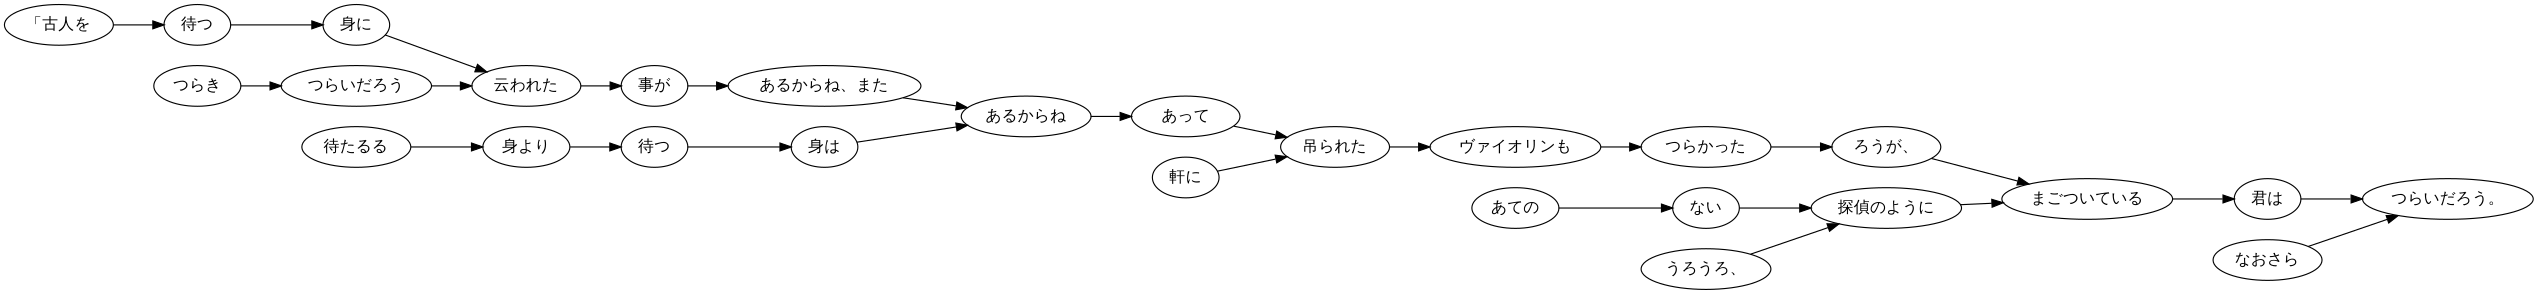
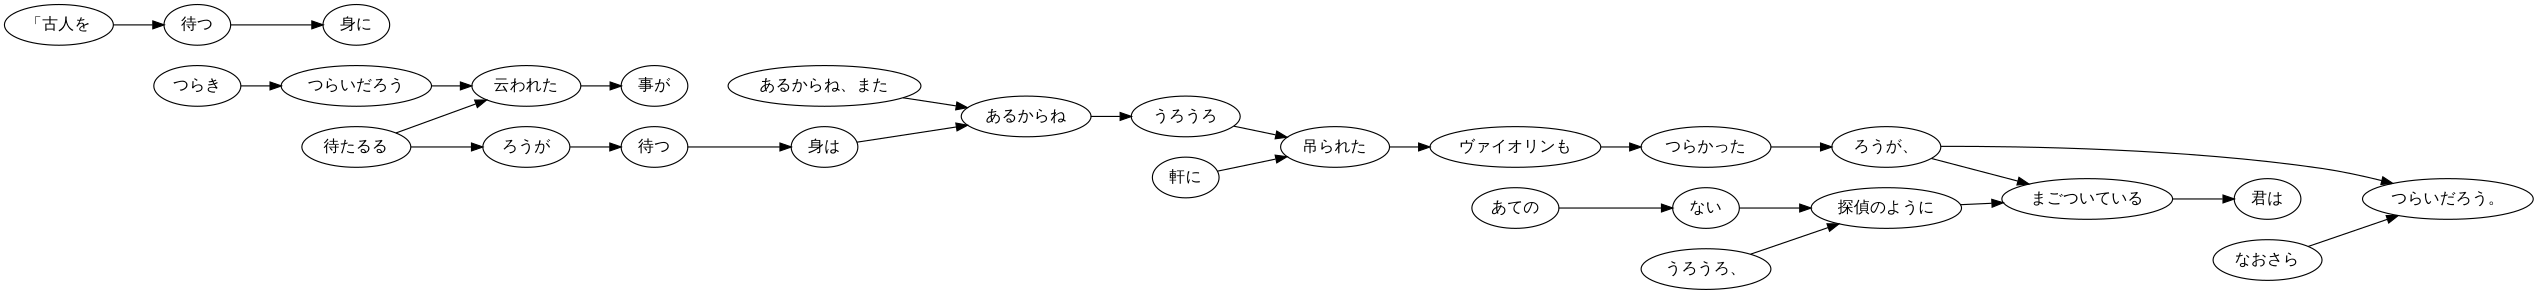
edge "身に" -> "云われた": now "待たるる" -> "云われた"
edge "事が" -> "あるからね、また": removed
node "あって": label "あって" -> "うろうろ"
node "身より": label "身より" -> "ろうが"
edge "君は" -> "つらいだろう。": now "ろうが、" -> "つらいだろう。"
